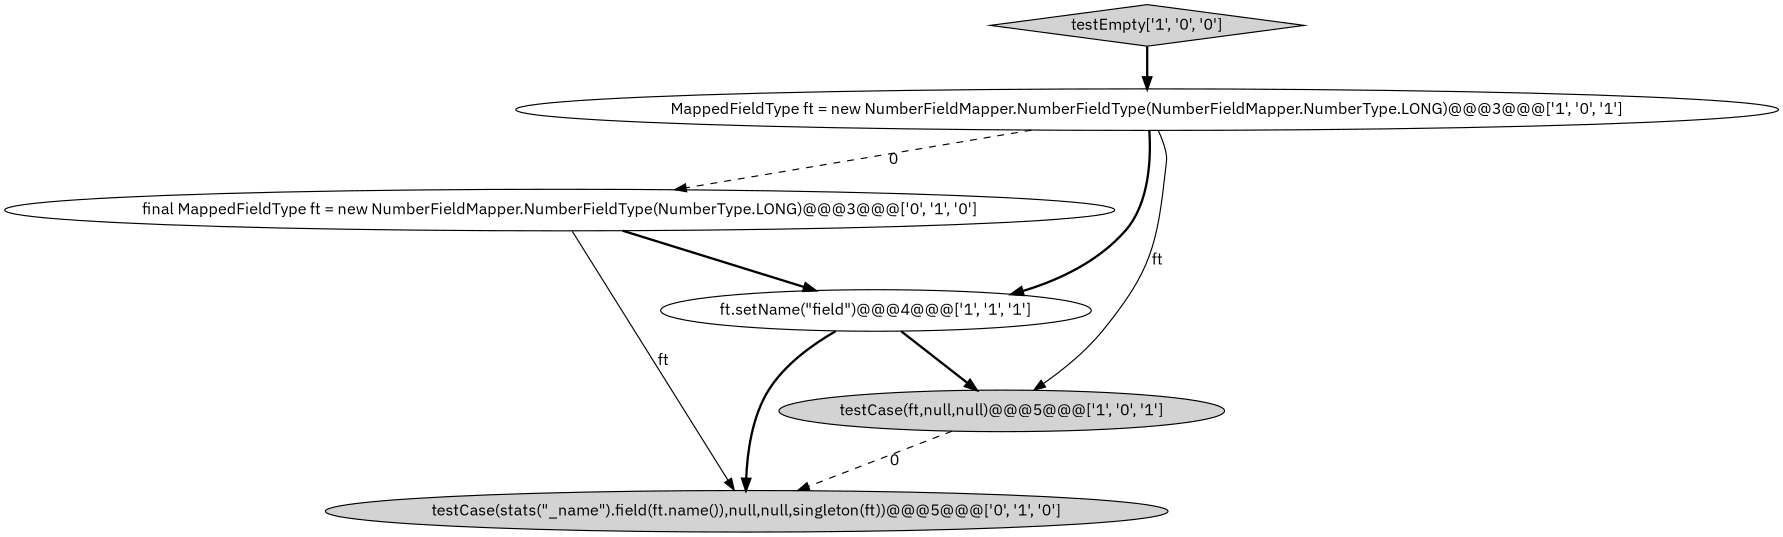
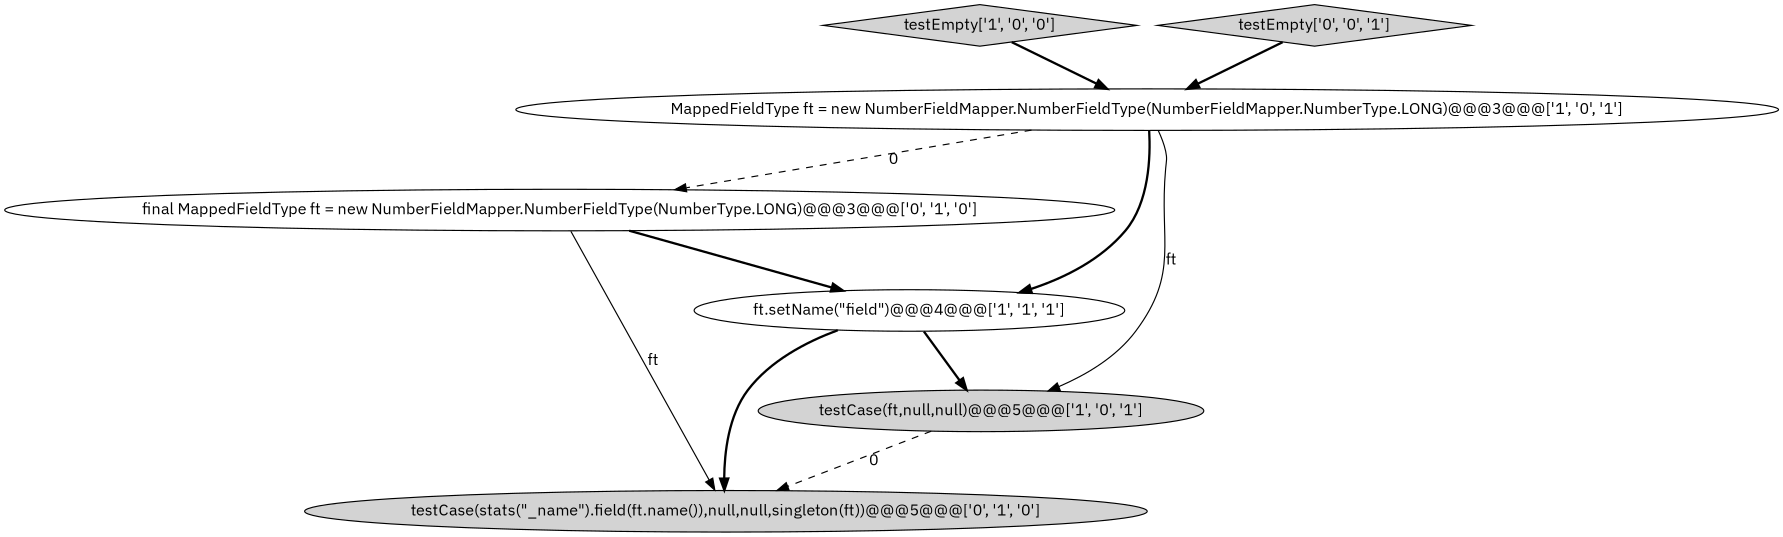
node "testEmpty['0', '0', '1']": added
